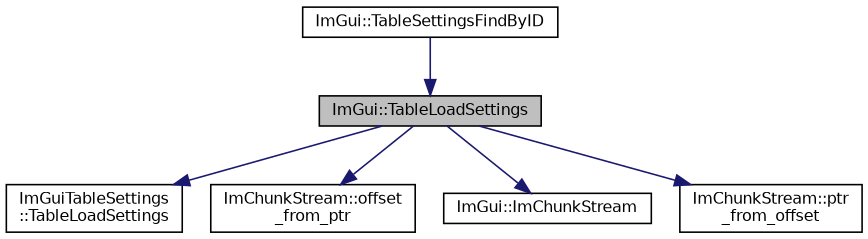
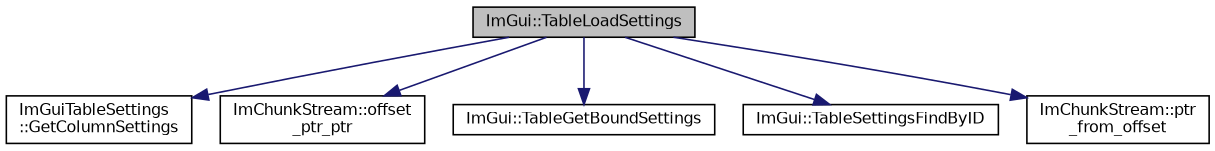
edge "ImGui::TableSettingsFindByID" -> "ImGui::TableLoadSettings": reversed
node "ImGuiTableSettings ::TableLoadSettings": label "ImGuiTableSettings ::TableLoadSettings" -> "ImGuiTableSettings ::GetColumnSettings"
node "ImChunkStream::offset _from_ptr": label "ImChunkStream::offset _from_ptr" -> "ImChunkStream::offset _ptr_ptr"
node "ImGui::ImChunkStream": label "ImGui::ImChunkStream" -> "ImGui::TableGetBoundSettings"
